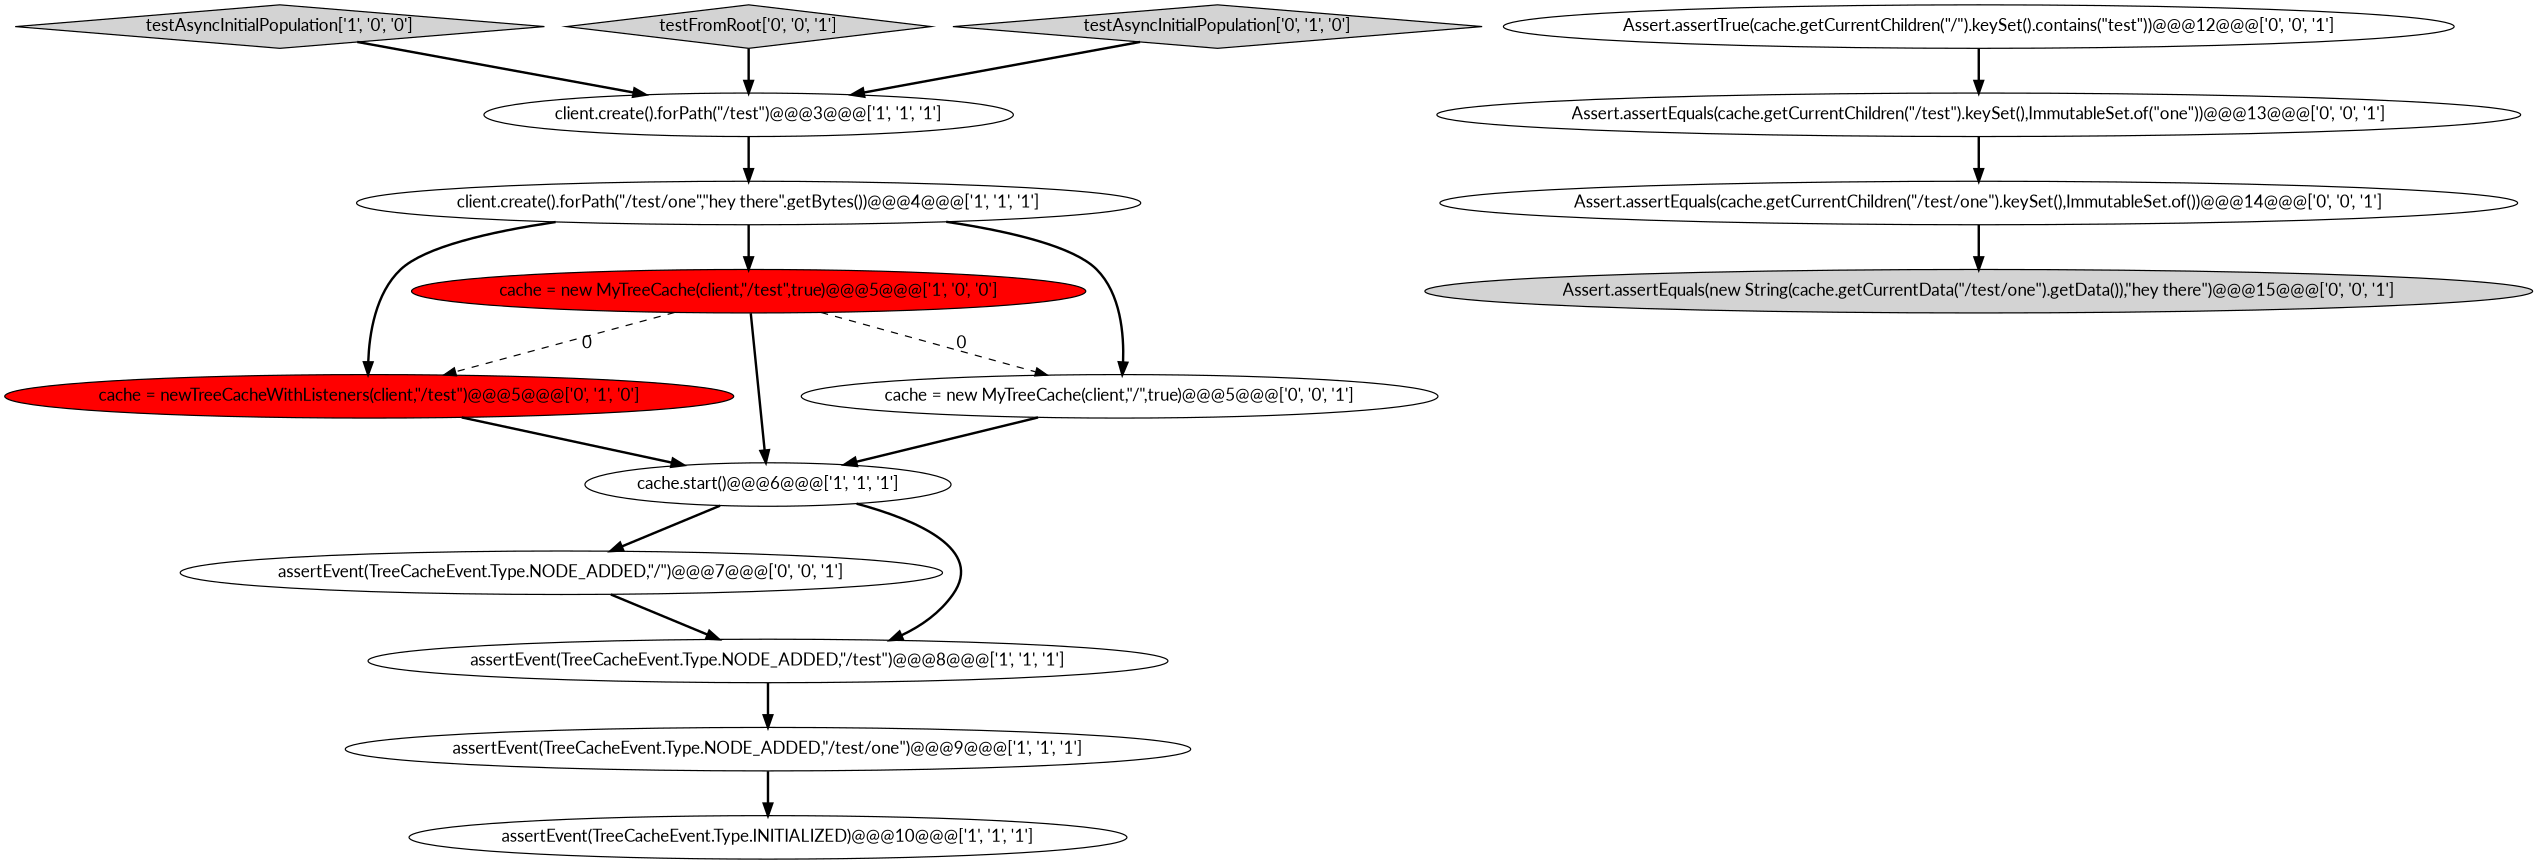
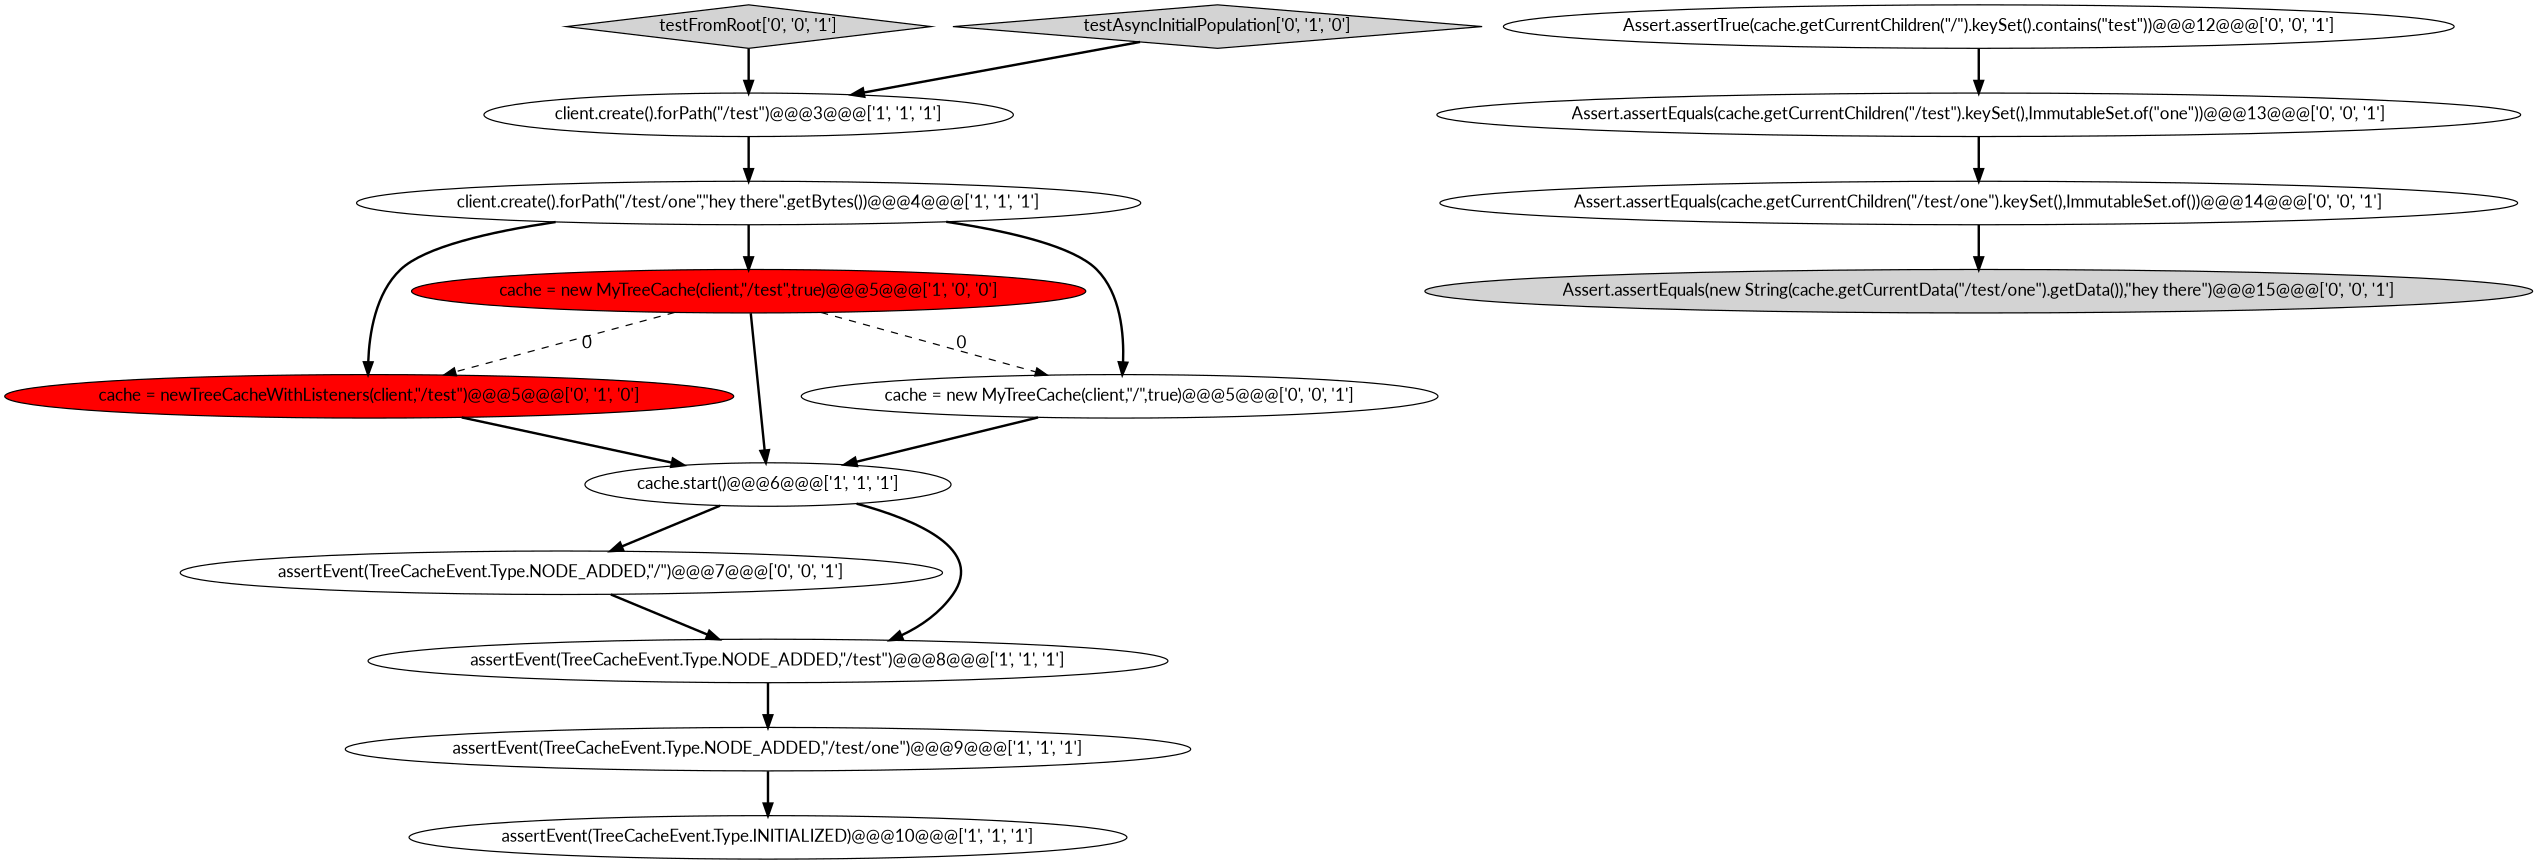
node "testAsyncInitialPopulation['1', '0', '0']": removed
